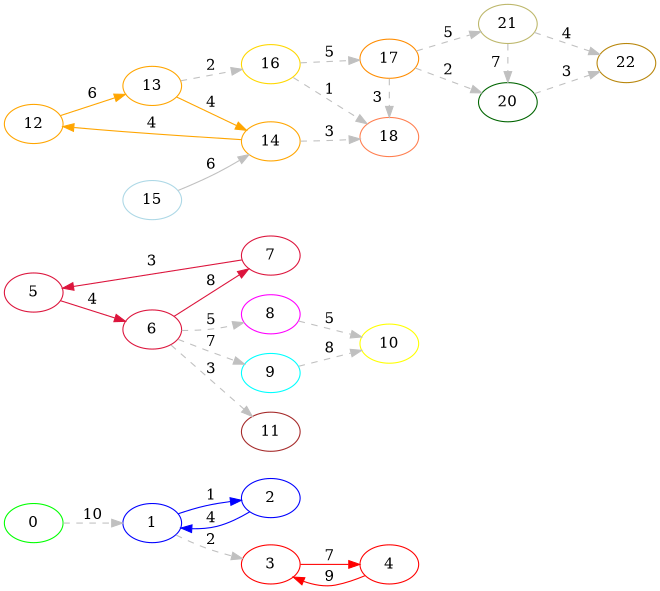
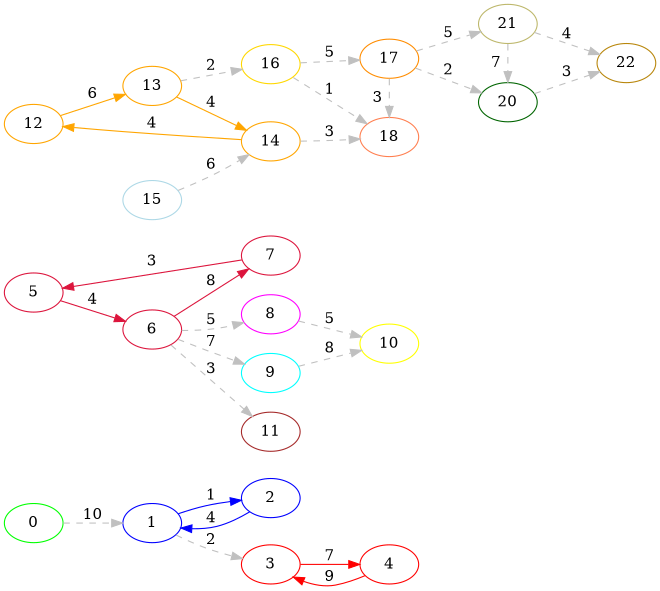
edge "15" -> "14": style solid -> dashed
